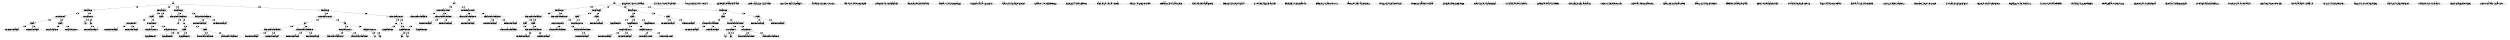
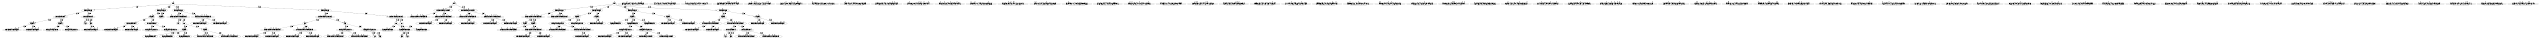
node "597acec6-07ee-41c9-a2ba-878aec079ca4": added
